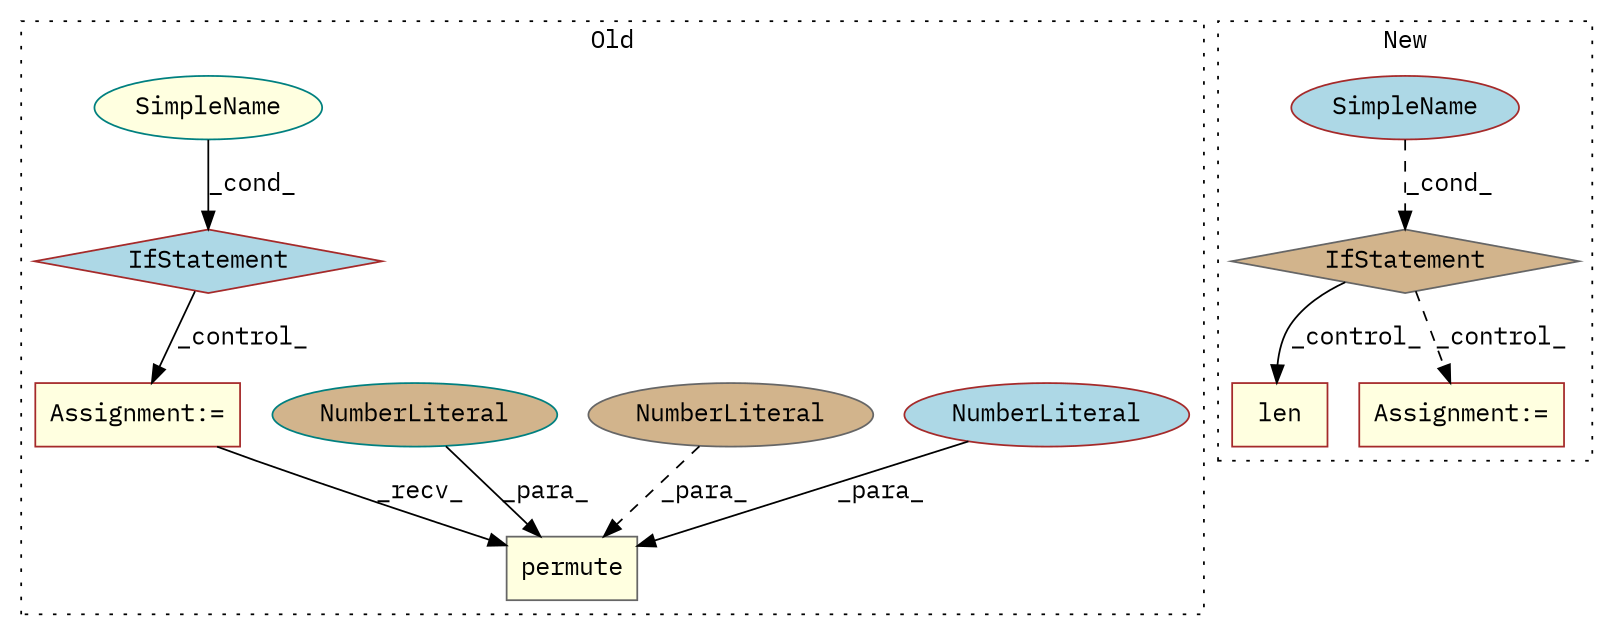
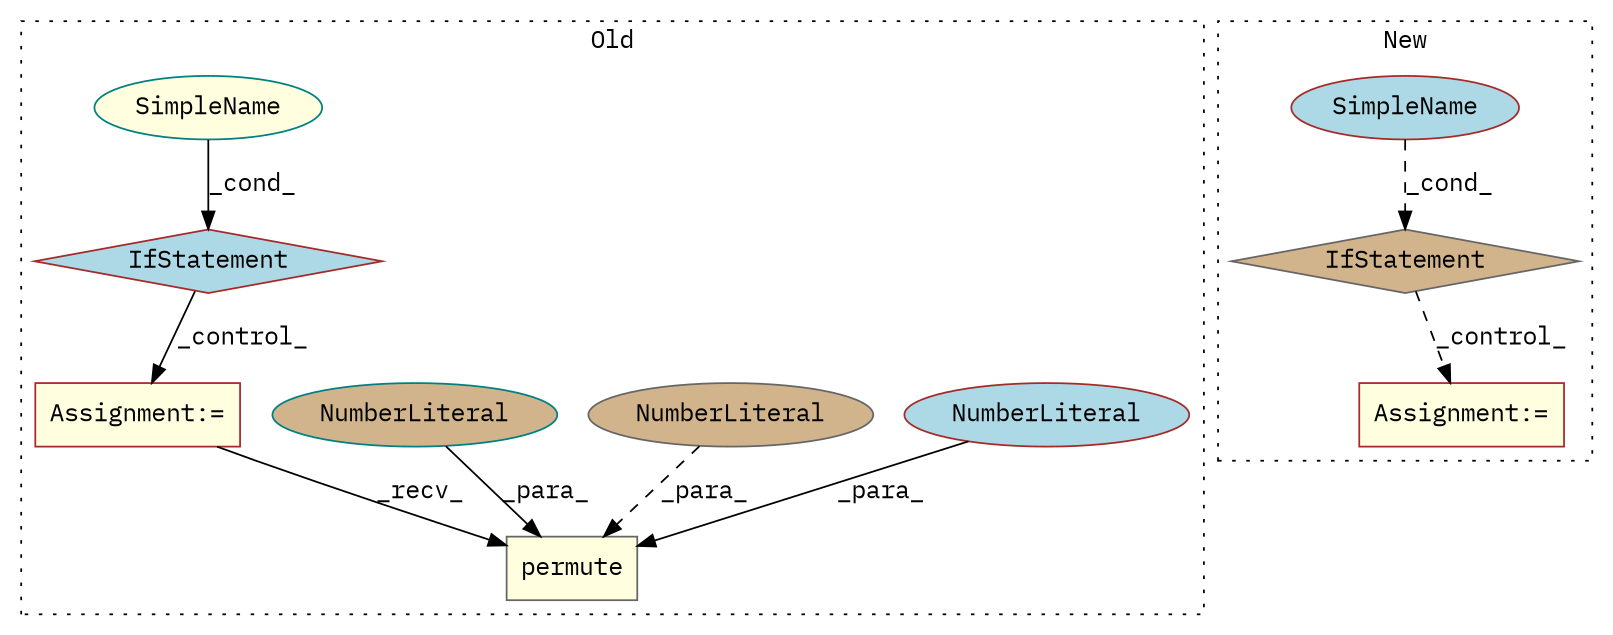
node "len": removed
